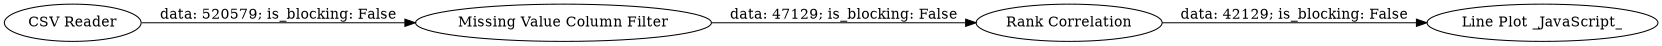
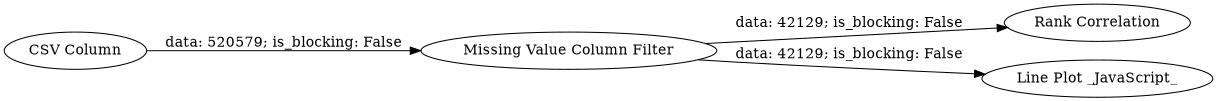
edge "Missing Value Column Filter" -> "Rank Correlation": label "data: 47129; is_blocking: False" -> "data: 42129; is_blocking: False"
node "CSV Reader": label "CSV Reader" -> "CSV Column"
edge "Rank Correlation" -> "Line Plot _JavaScript_": now "Missing Value Column Filter" -> "Line Plot _JavaScript_"
